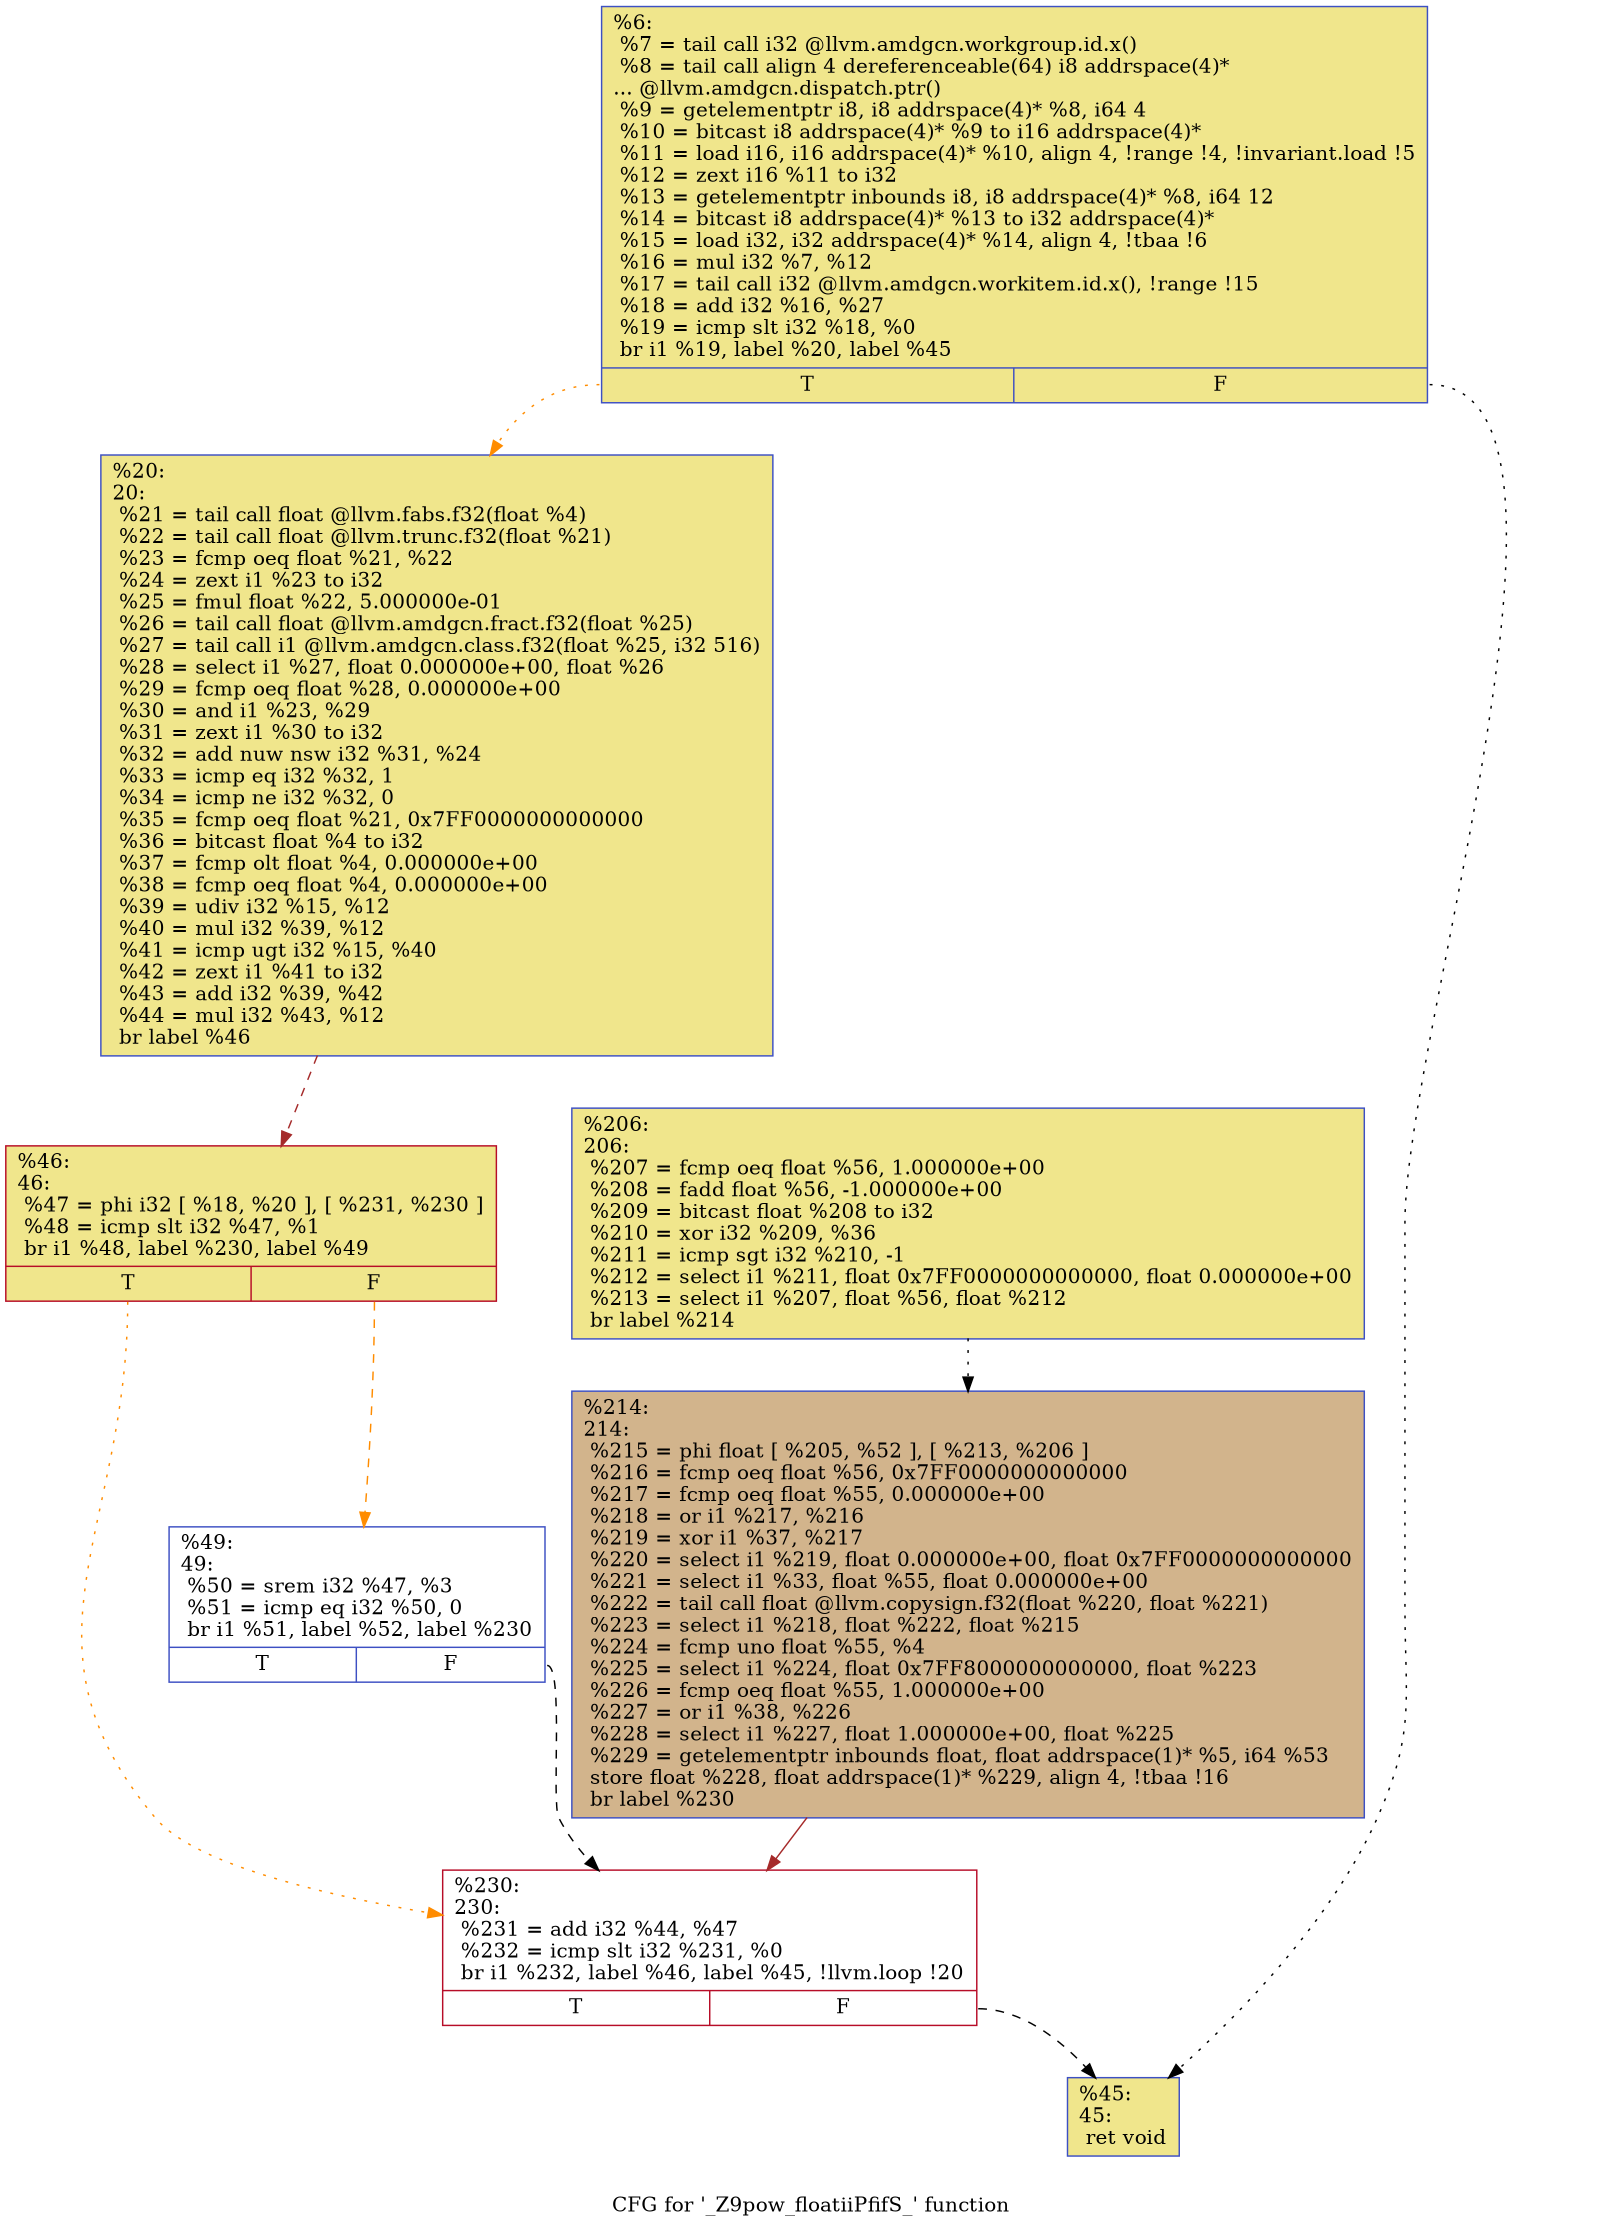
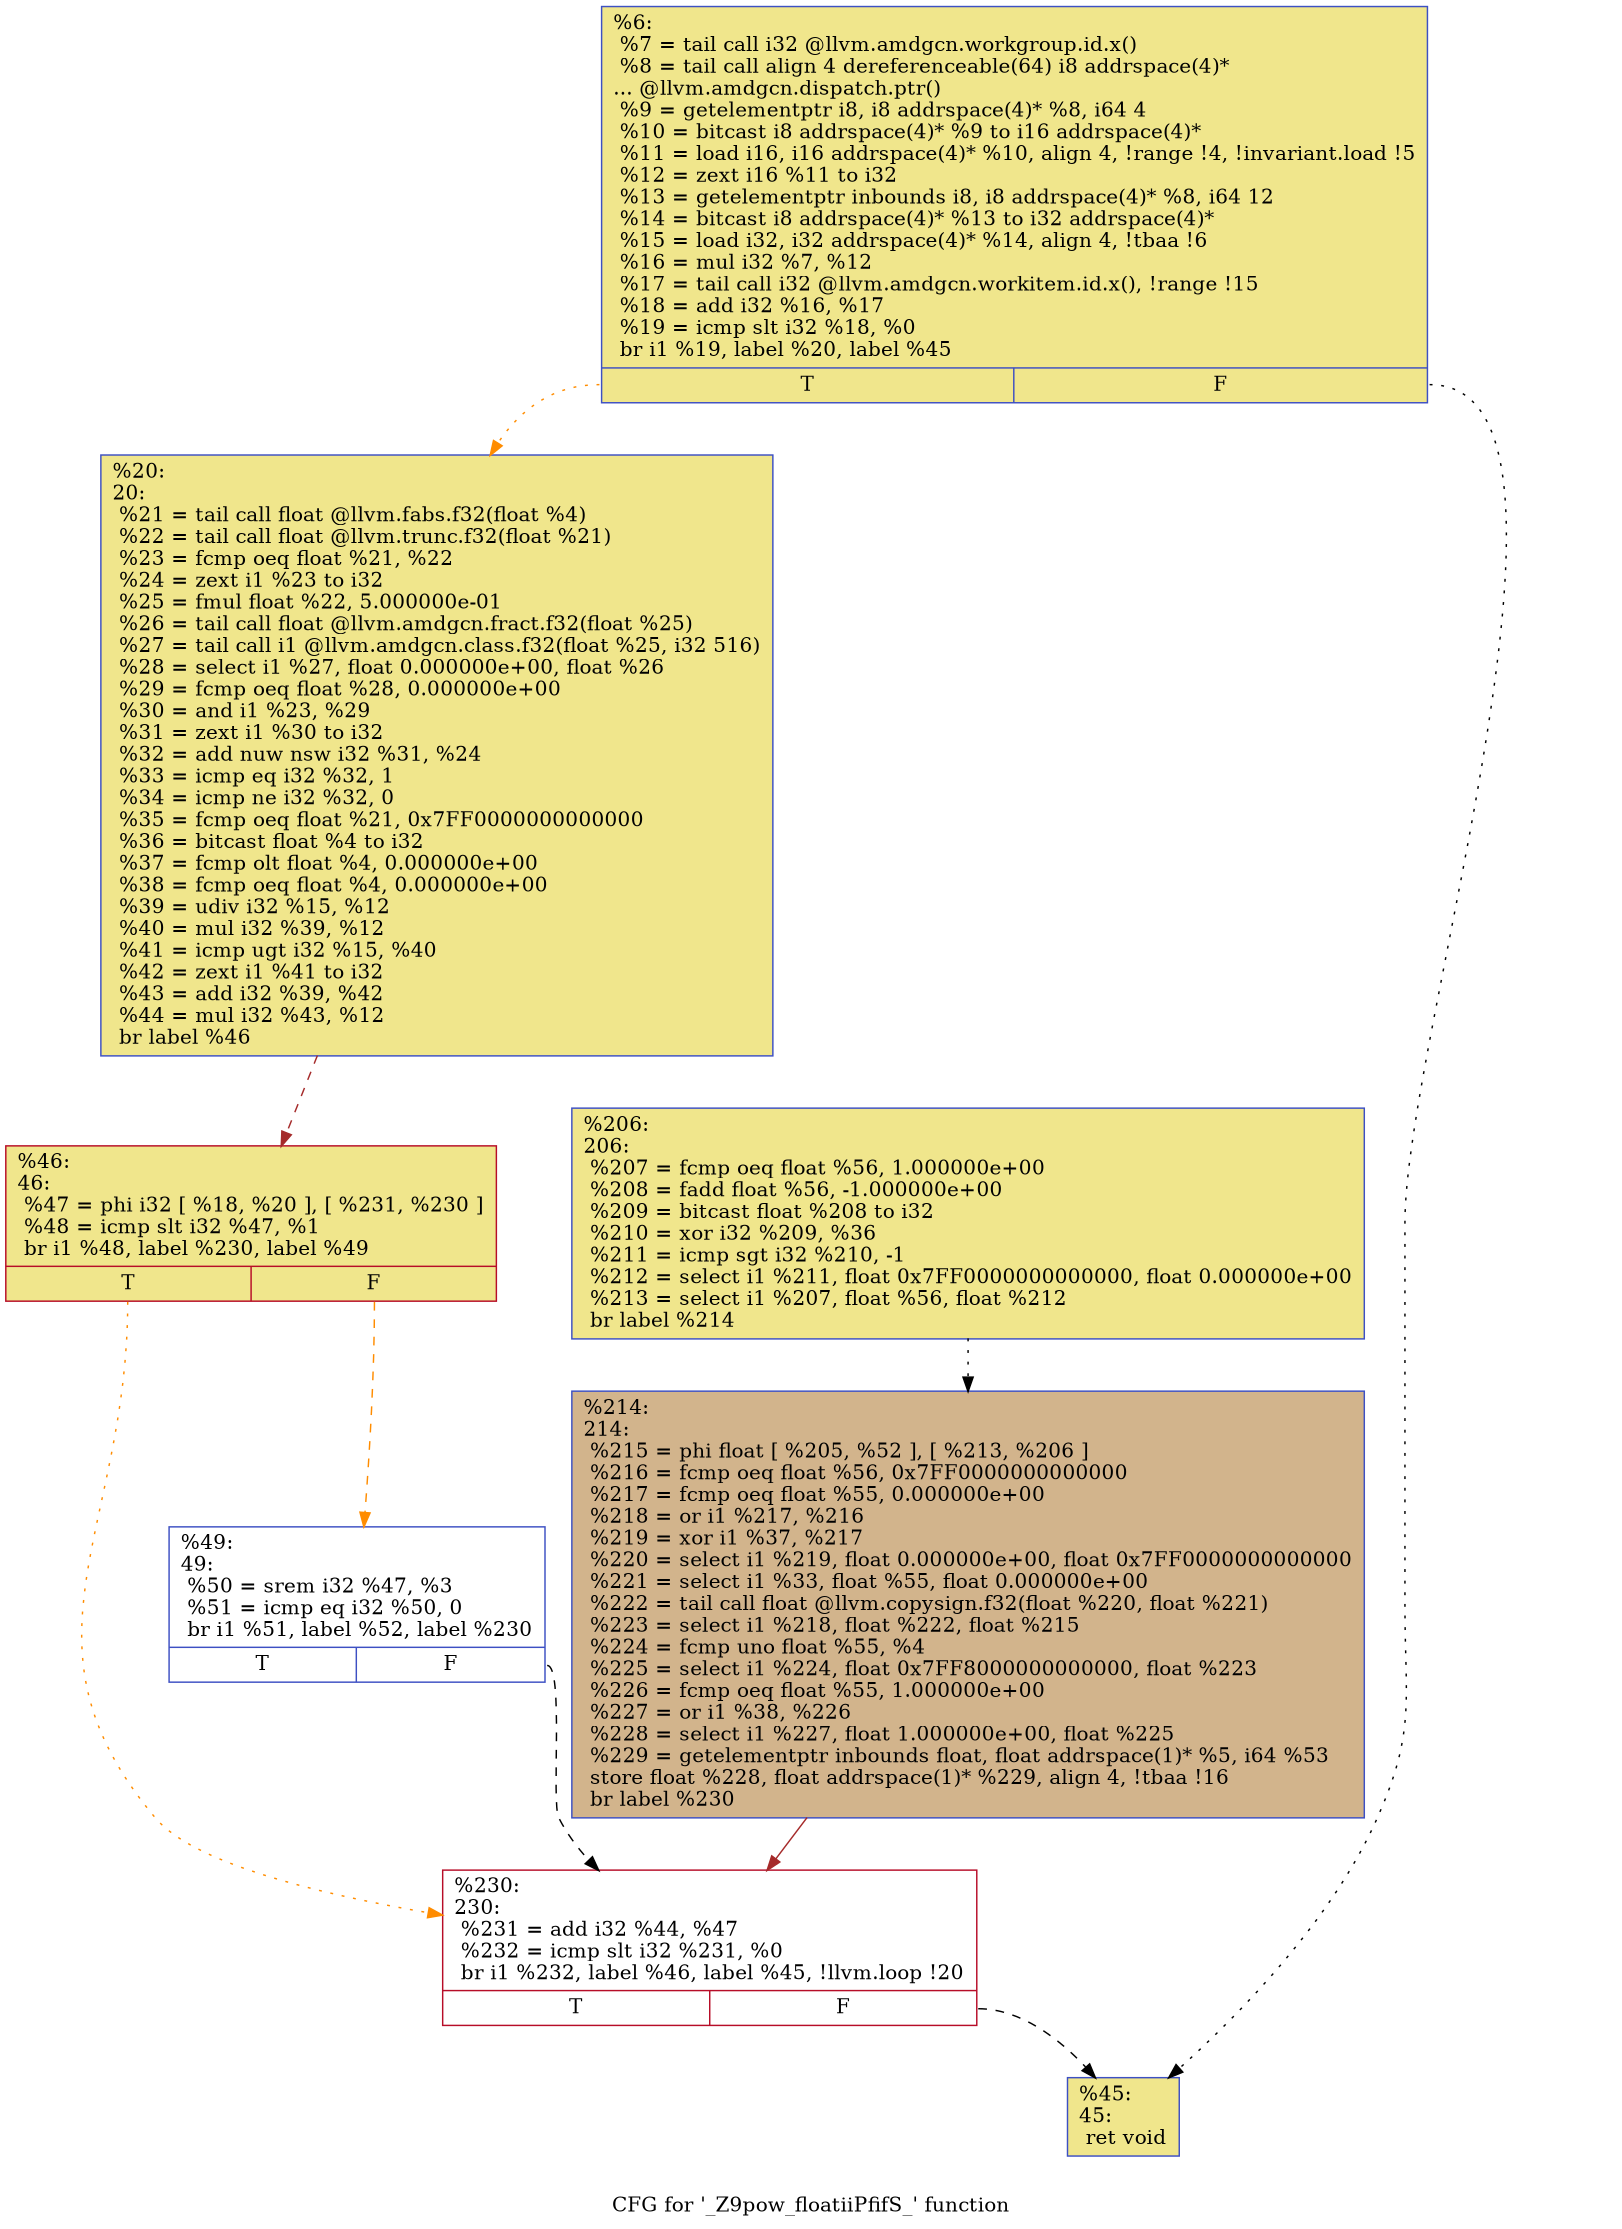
node "%6:": text "%18 = add i32 %16, %27" -> "%18 = add i32 %16, %17"
